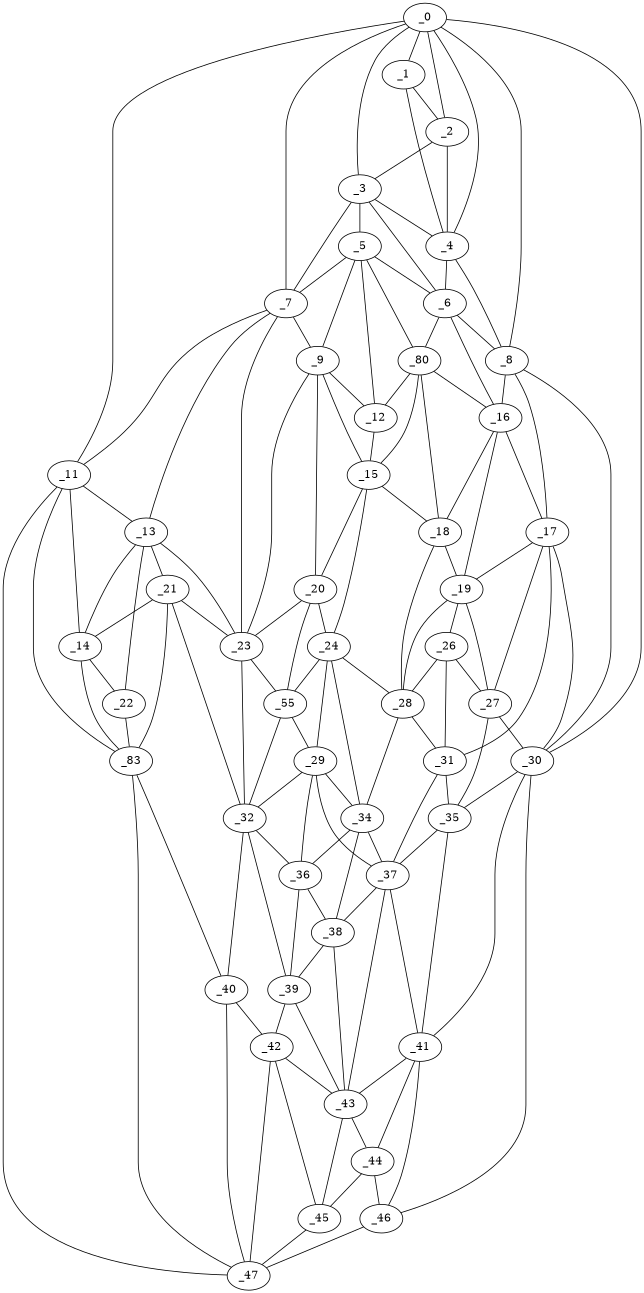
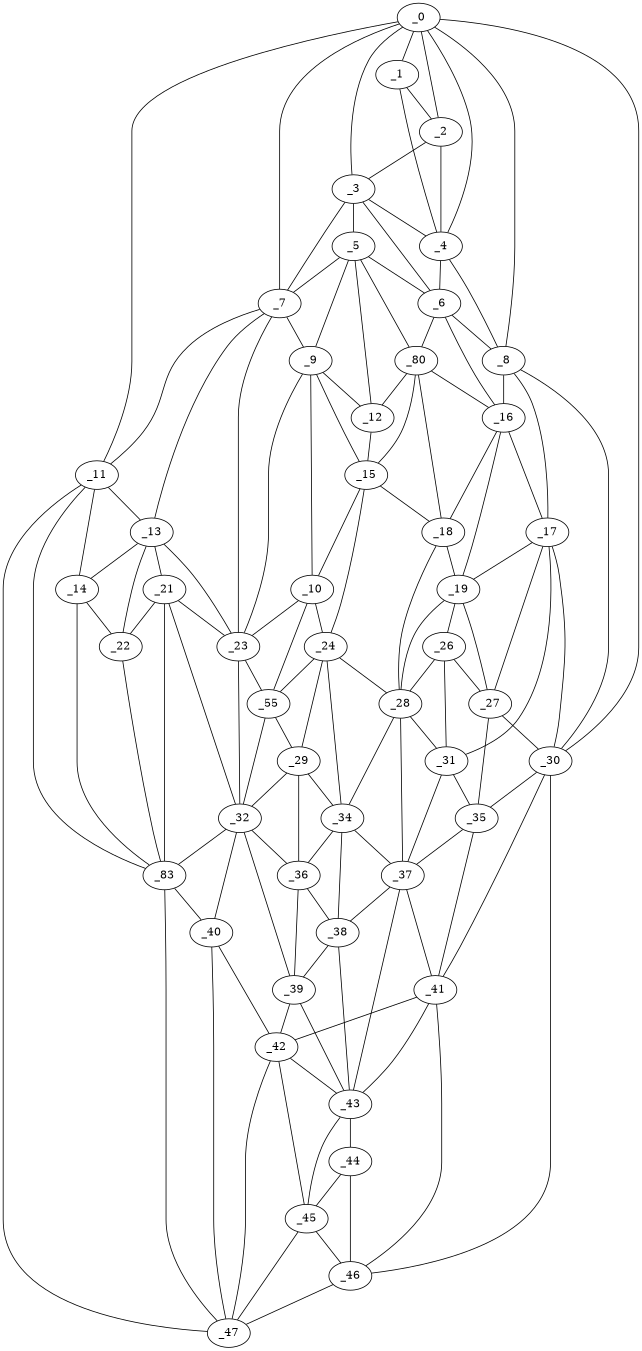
node "_20": label "_20" -> "_10"
edge "_21" -- "_14": now "_21" -- "_22"
edge "_29" -- "_37": now "_28" -- "_37"
edge "_32" -- "_83": added
edge "_41" -- "_44": now "_41" -- "_42"
edge "_45" -- "_46": added
